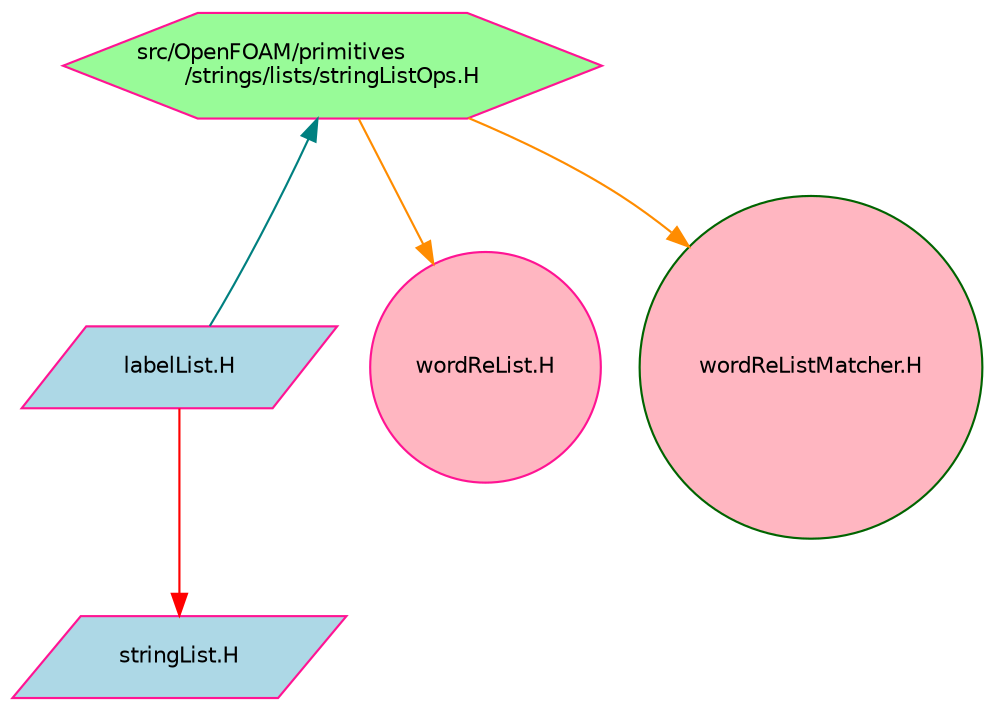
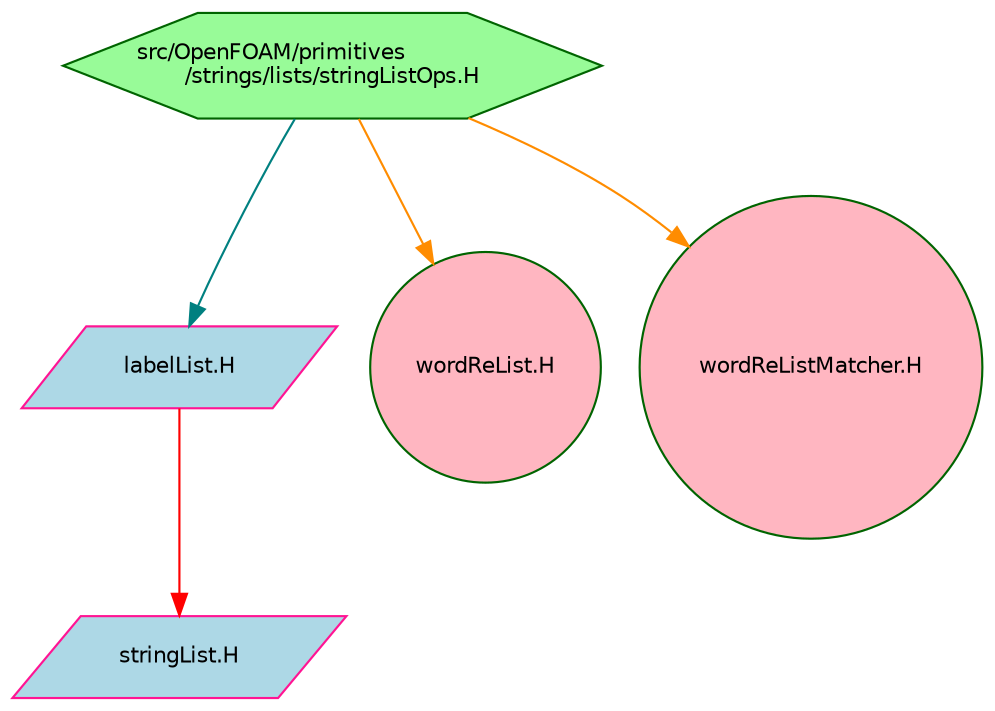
node "src/OpenFOAM/primitives /strings/lists/stringListOps.H": color deeppink -> darkgreen
edge "labelList.H" -> "src/OpenFOAM/primitives /strings/lists/stringListOps.H": reversed
node "wordReList.H": color deeppink -> darkgreen
